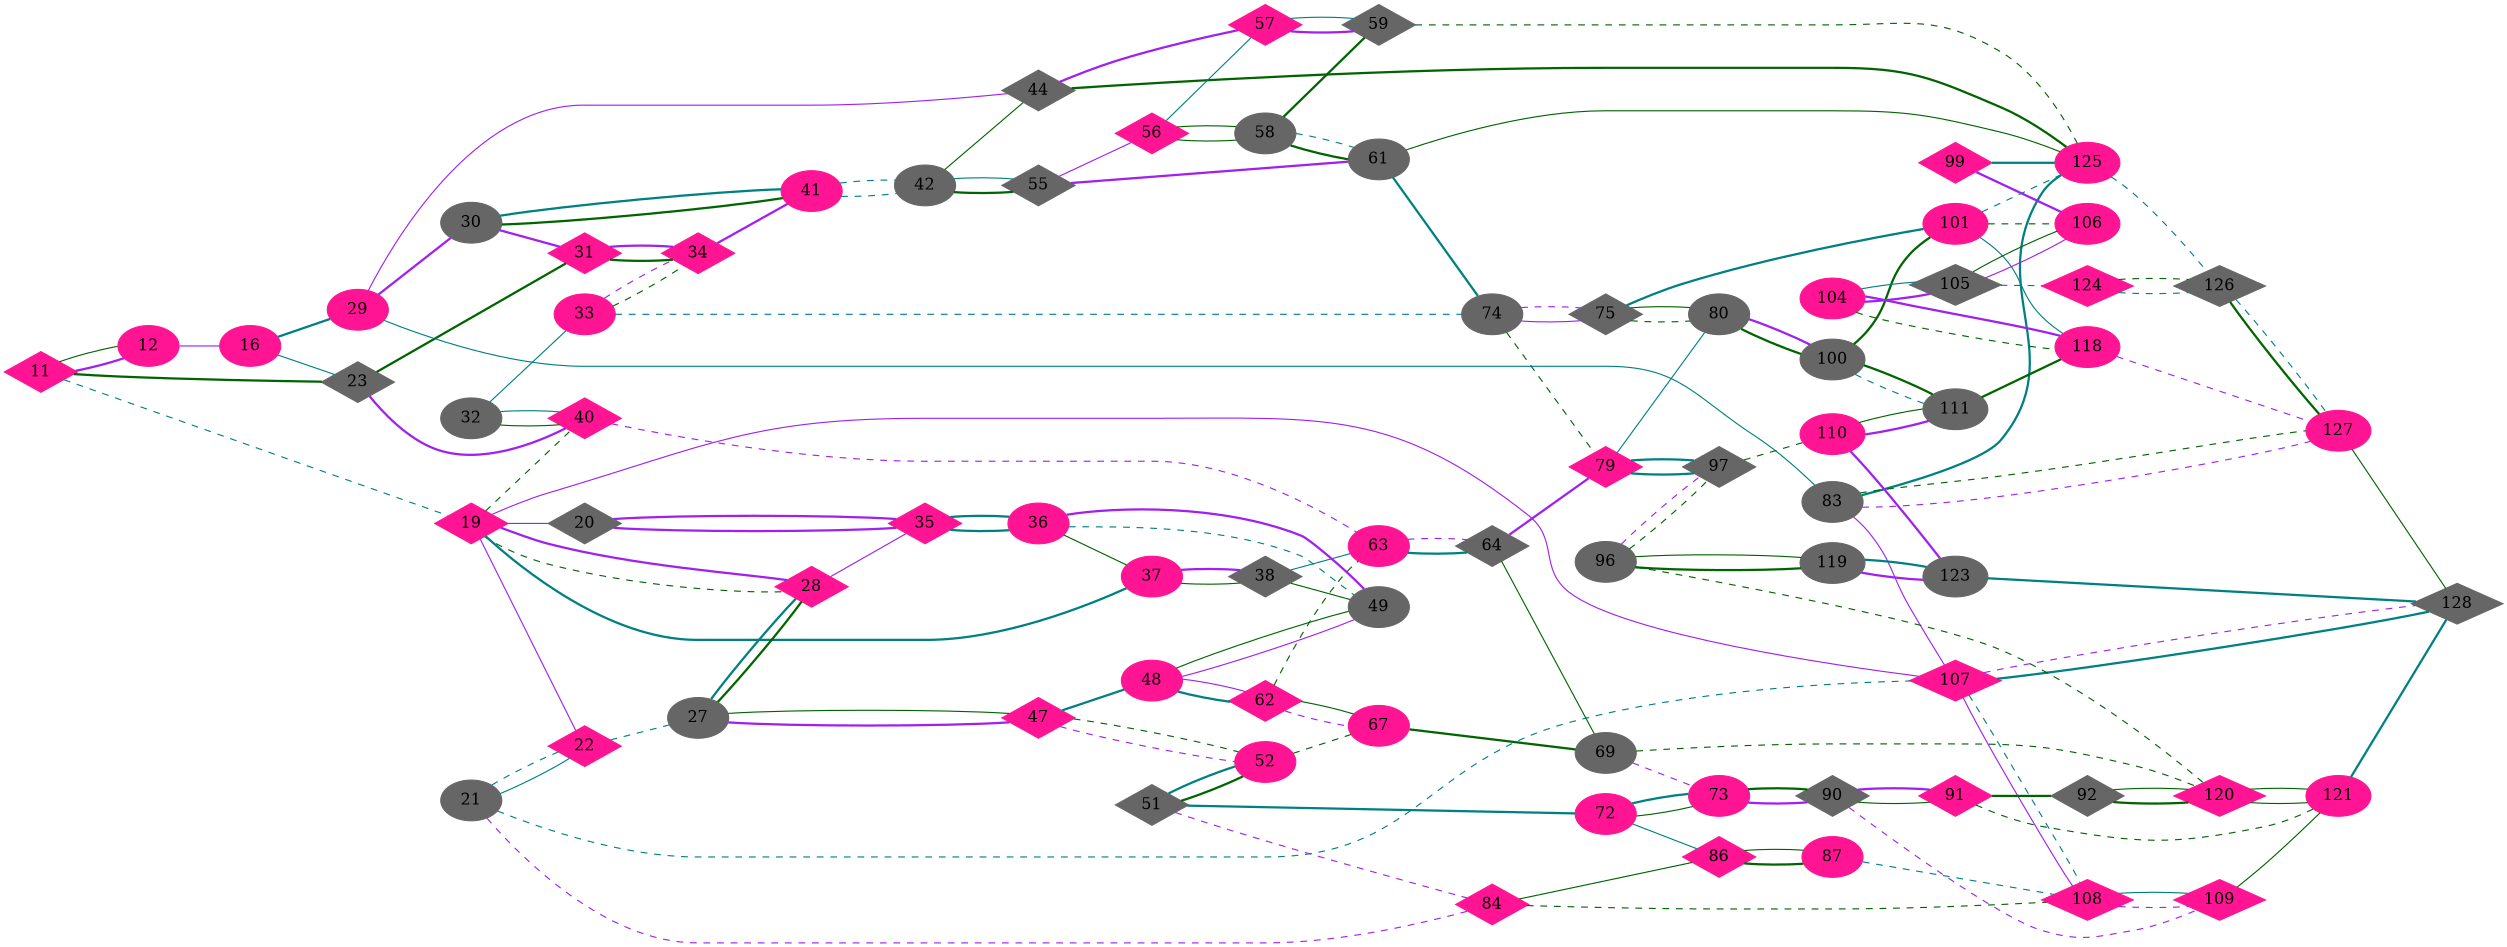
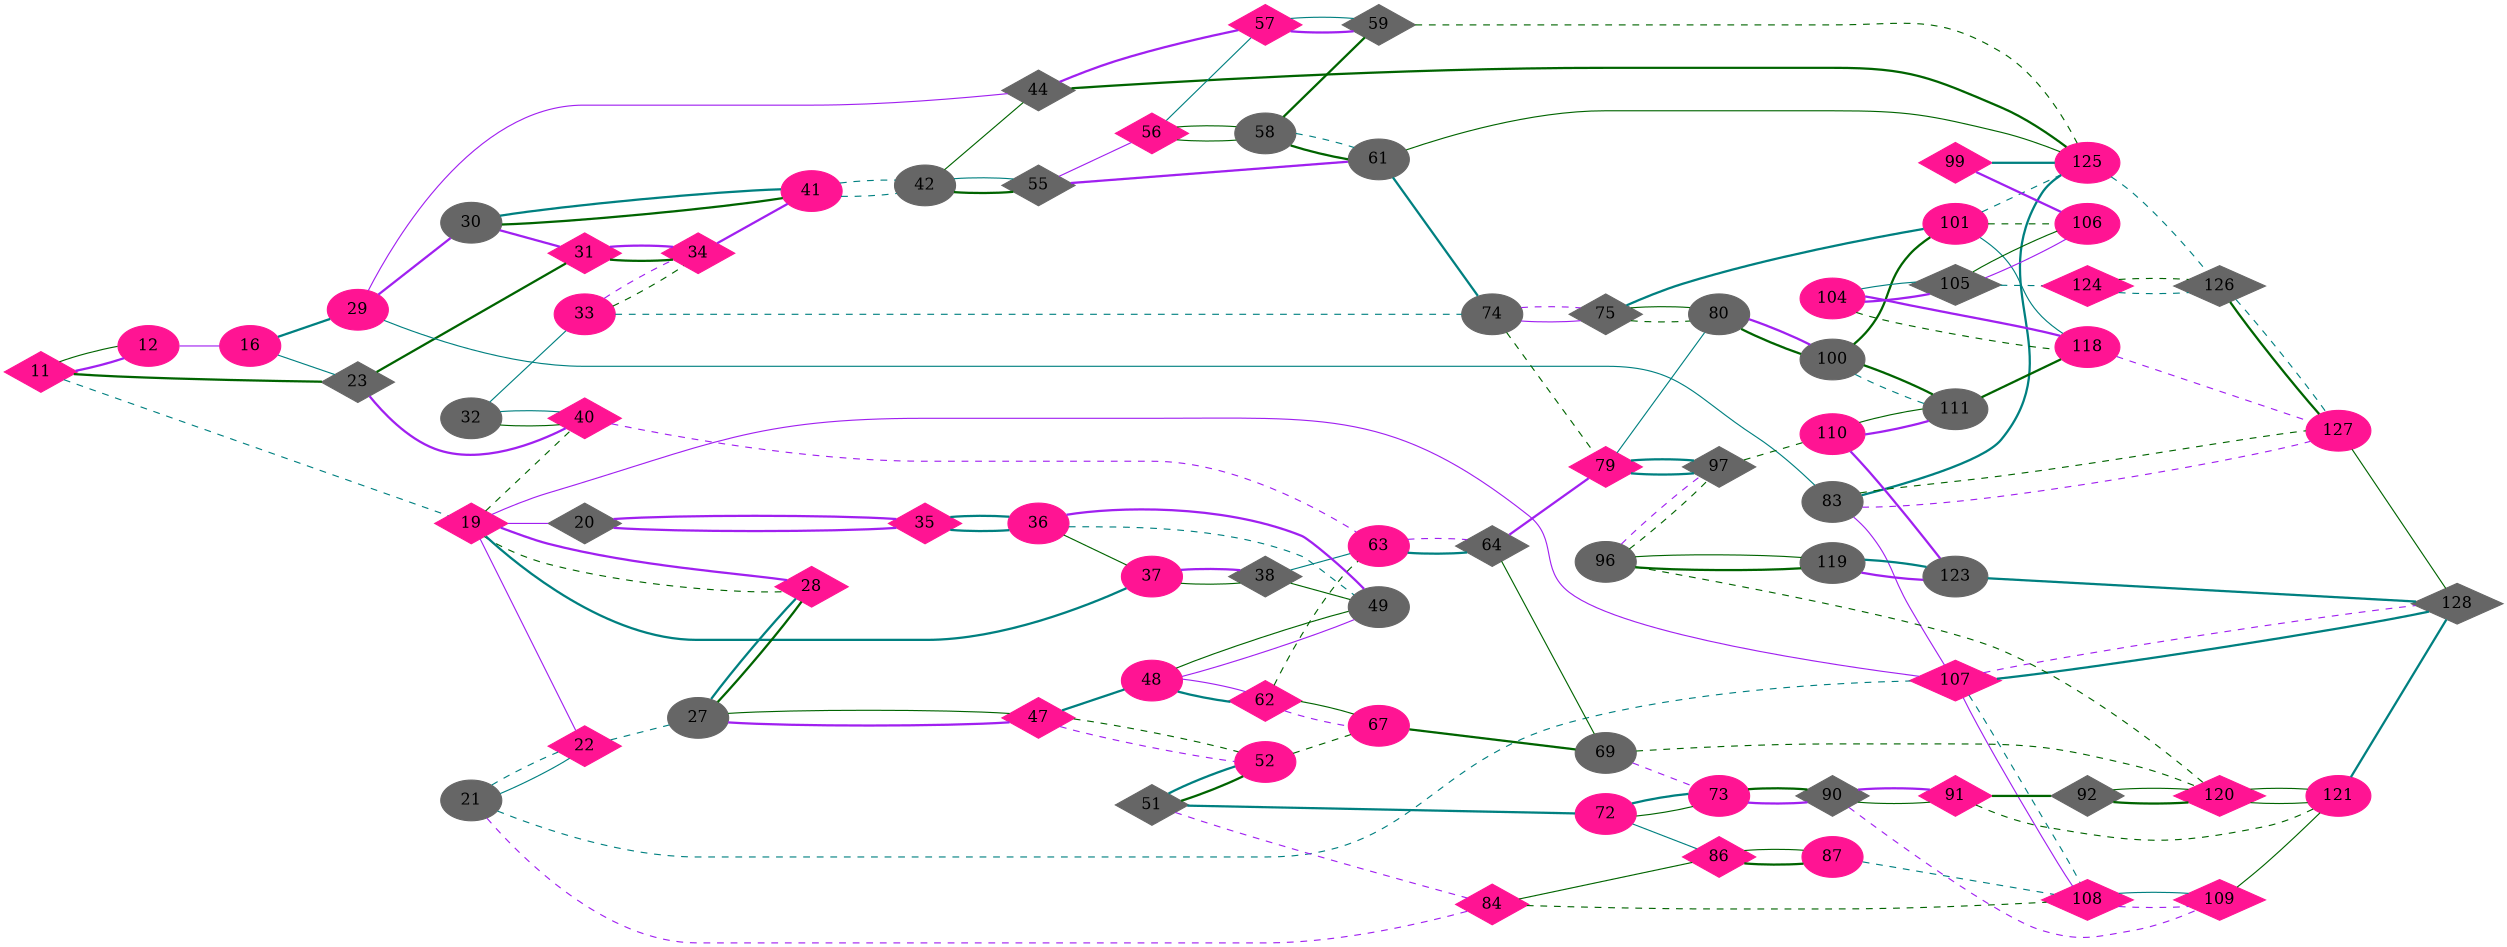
edge "35" -- "28": removed
